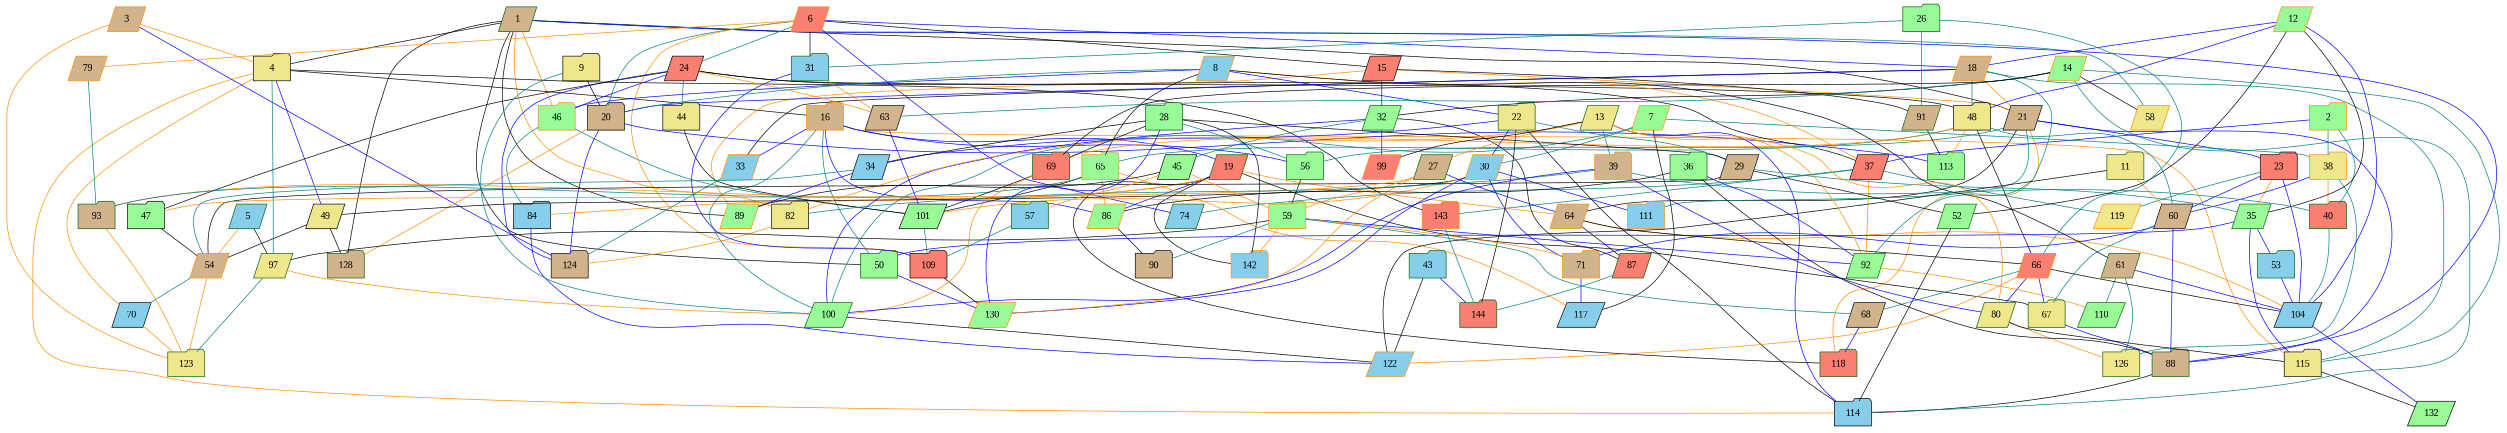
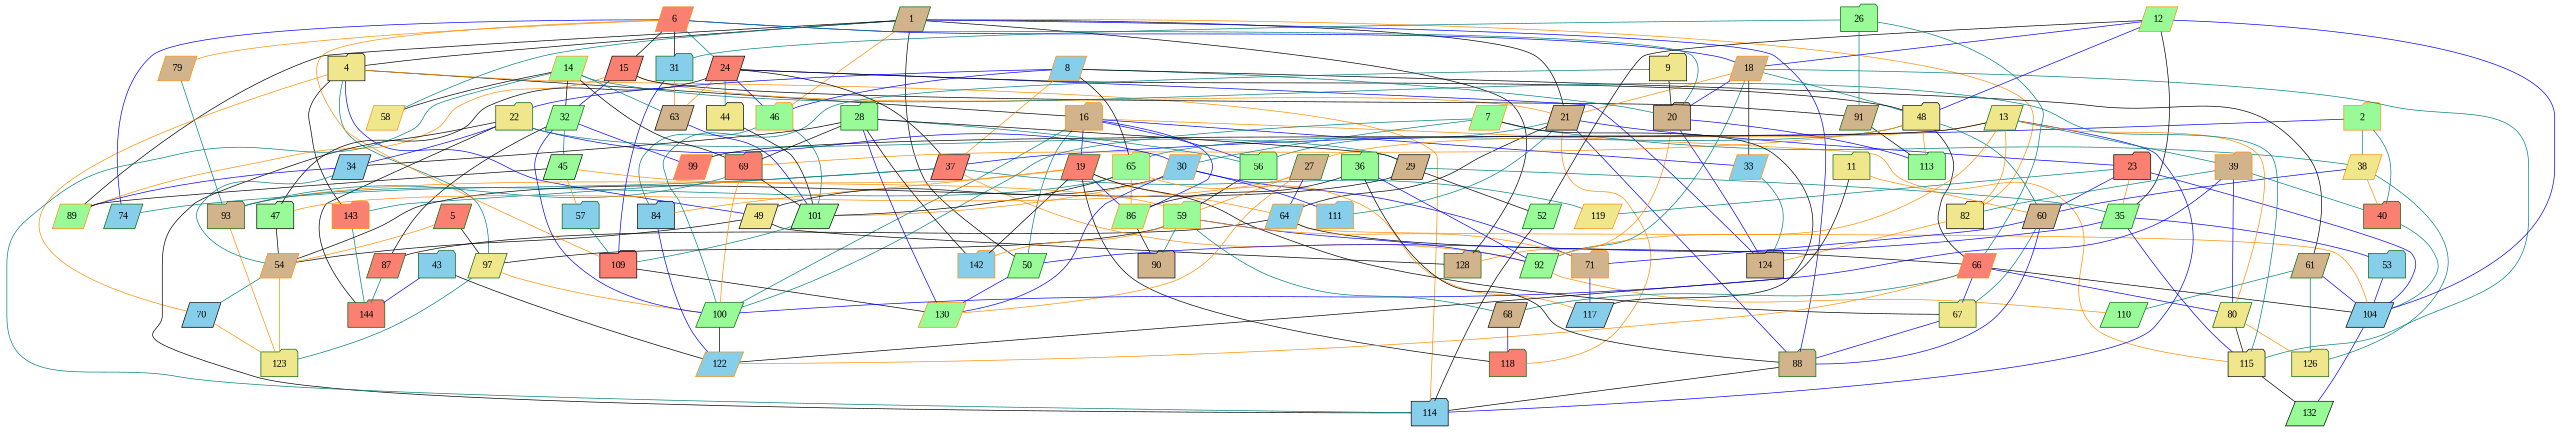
node "3": removed
node "38": shape folder -> parallelogram
edge "69" -- "93": added
node "5": fillcolor skyblue -> salmon
node "64": fillcolor tan -> skyblue
node "50": shape folder -> parallelogram
